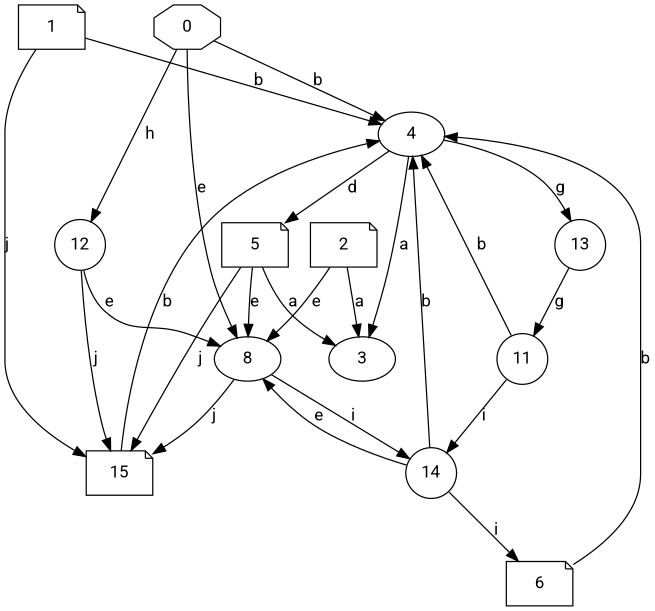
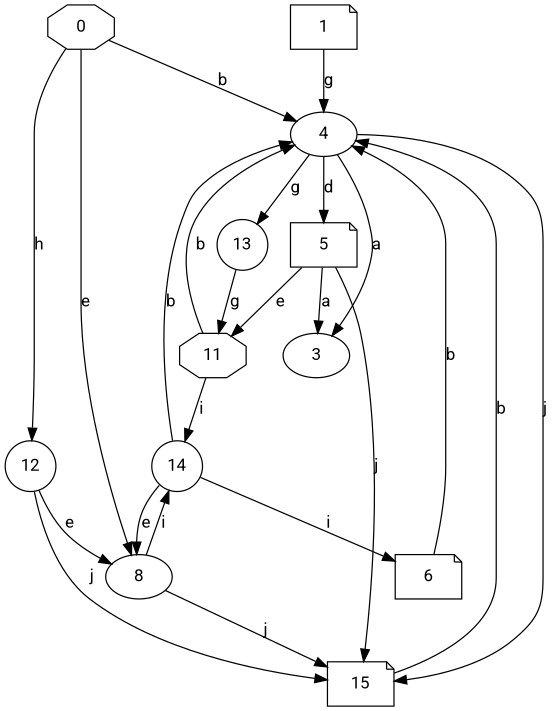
edge "1" -> "4": label "b" -> "g"
node "2": removed
edge "1" -> "15": now "4" -> "15"
edge "5" -> "8": now "5" -> "11"
node "11": shape circle -> octagon
